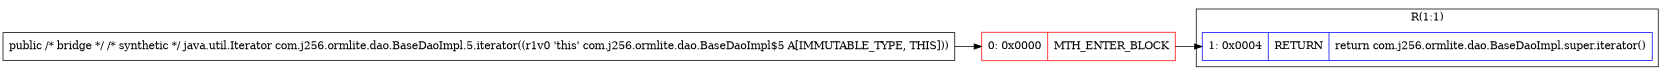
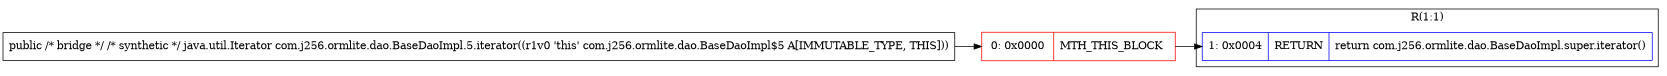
node "0: 0x0000": text "MTH_ENTER_BLOCK" -> "MTH_THIS_BLOCK"
